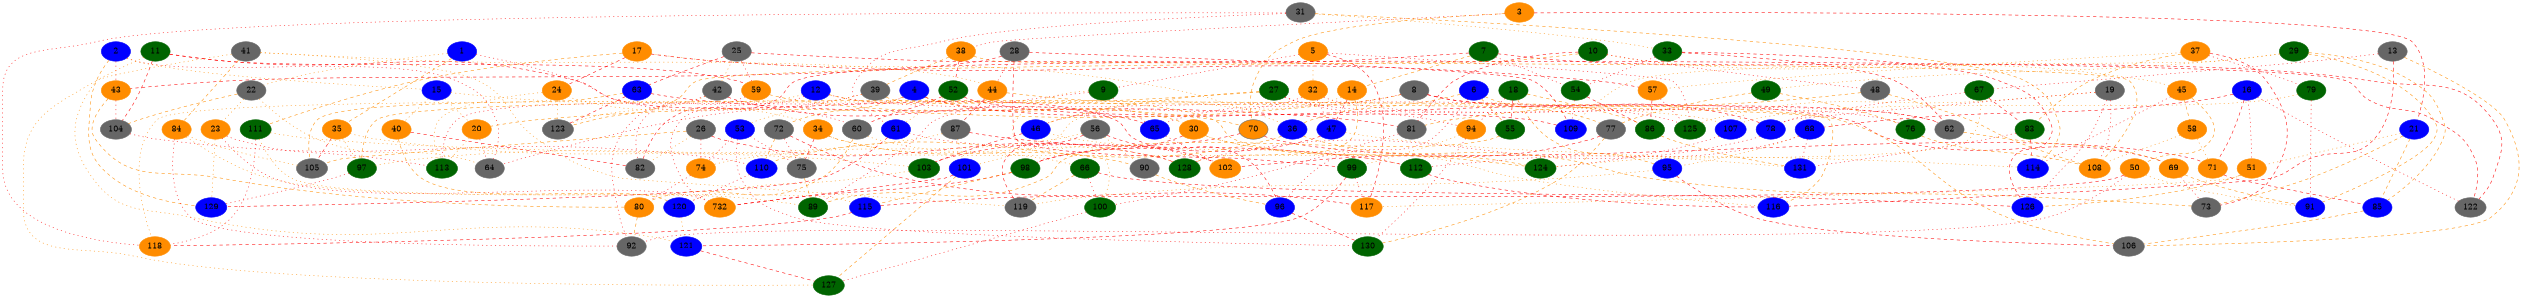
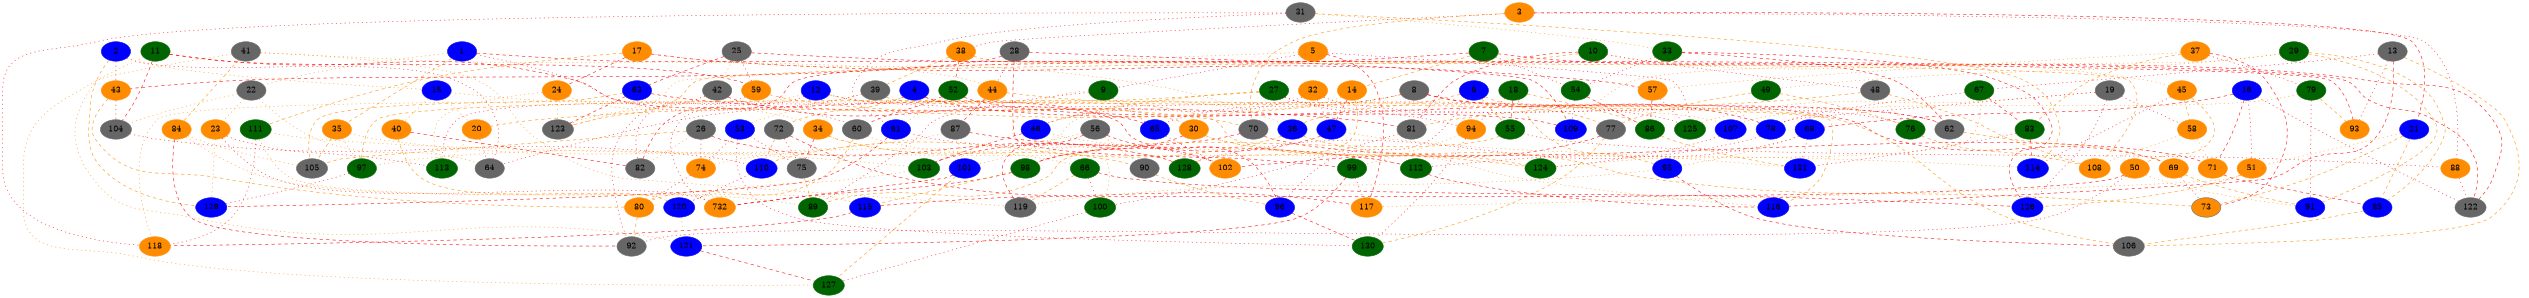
edge "5" -- "32": now "5" -- "123"
edge "22" -- "104": style dashed -> dotted
node "70": fillcolor darkorange -> gray40
node "93": added
edge "19" -- "108": now "19" -- "58"
edge "35" -- "105": color red -> darkorange
node "88": added
node "73": fillcolor gray40 -> darkorange
edge "84" -- "92": style dotted -> dashed
